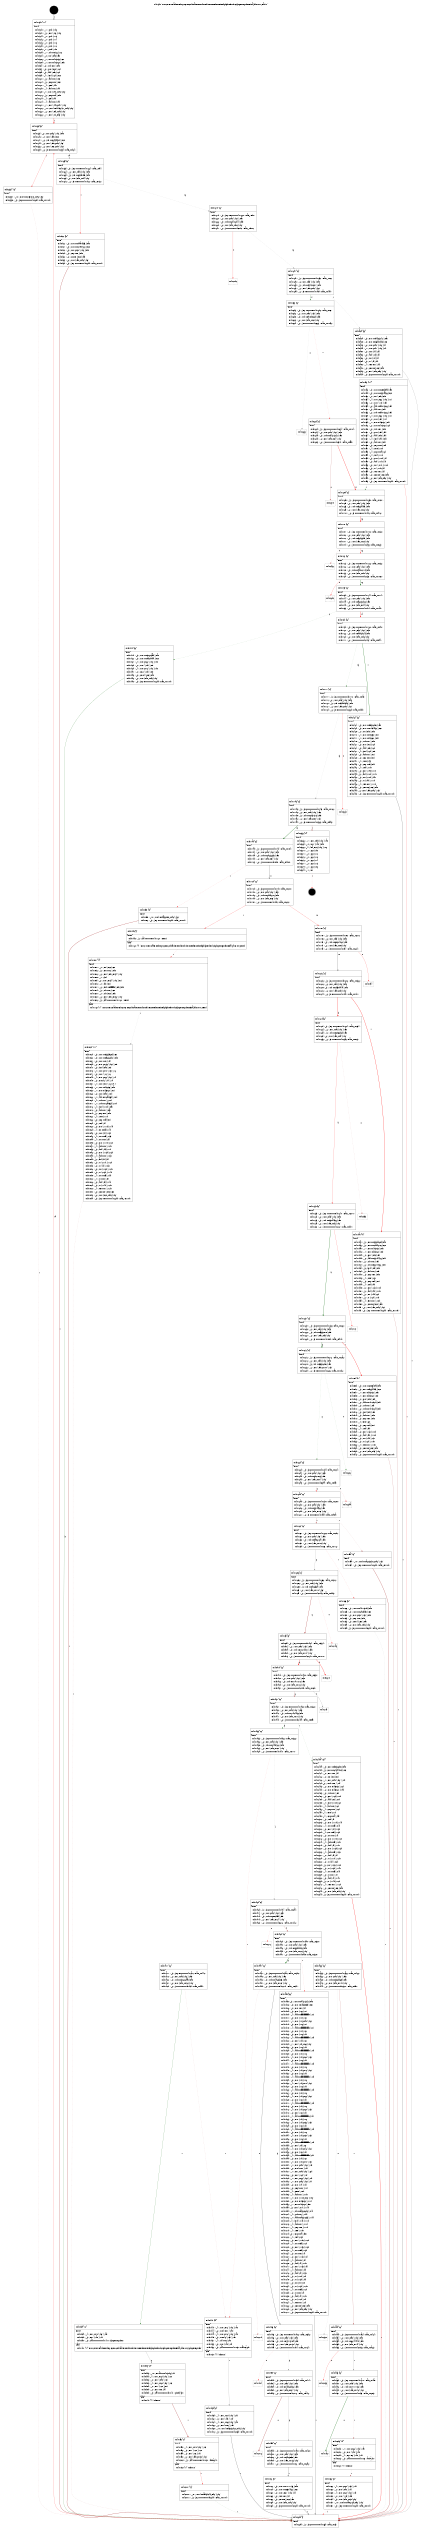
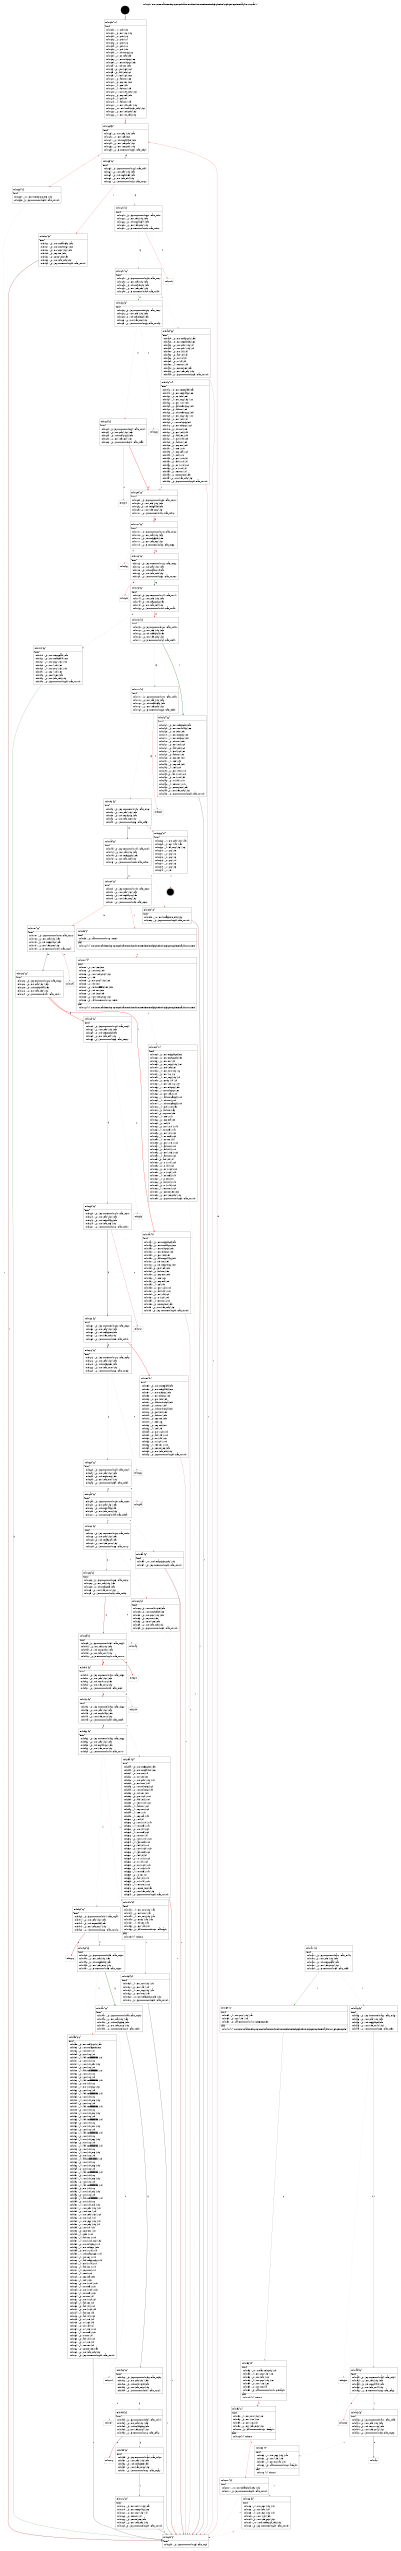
edge "0x40196f [28]" -> "0x402616": style dotted -> bold
edge "0x401a17 [28]" -> "0x401d40 [29]": now "0x401a17 [28]" -> "0x401a33 [28]"
